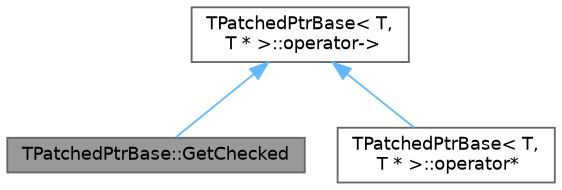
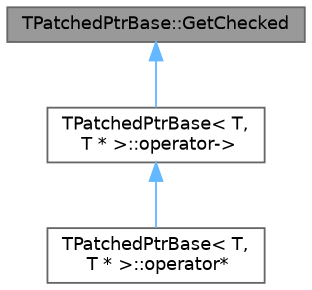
edge "TPatchedPtrBase::GetChecked" -> "TPatchedPtrBase< T, T * >::operator->": reversed
